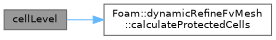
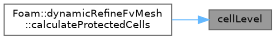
edge "cellLevel" -> "Foam::dynamicRefineFvMesh ::calculateProtectedCells": reversed
